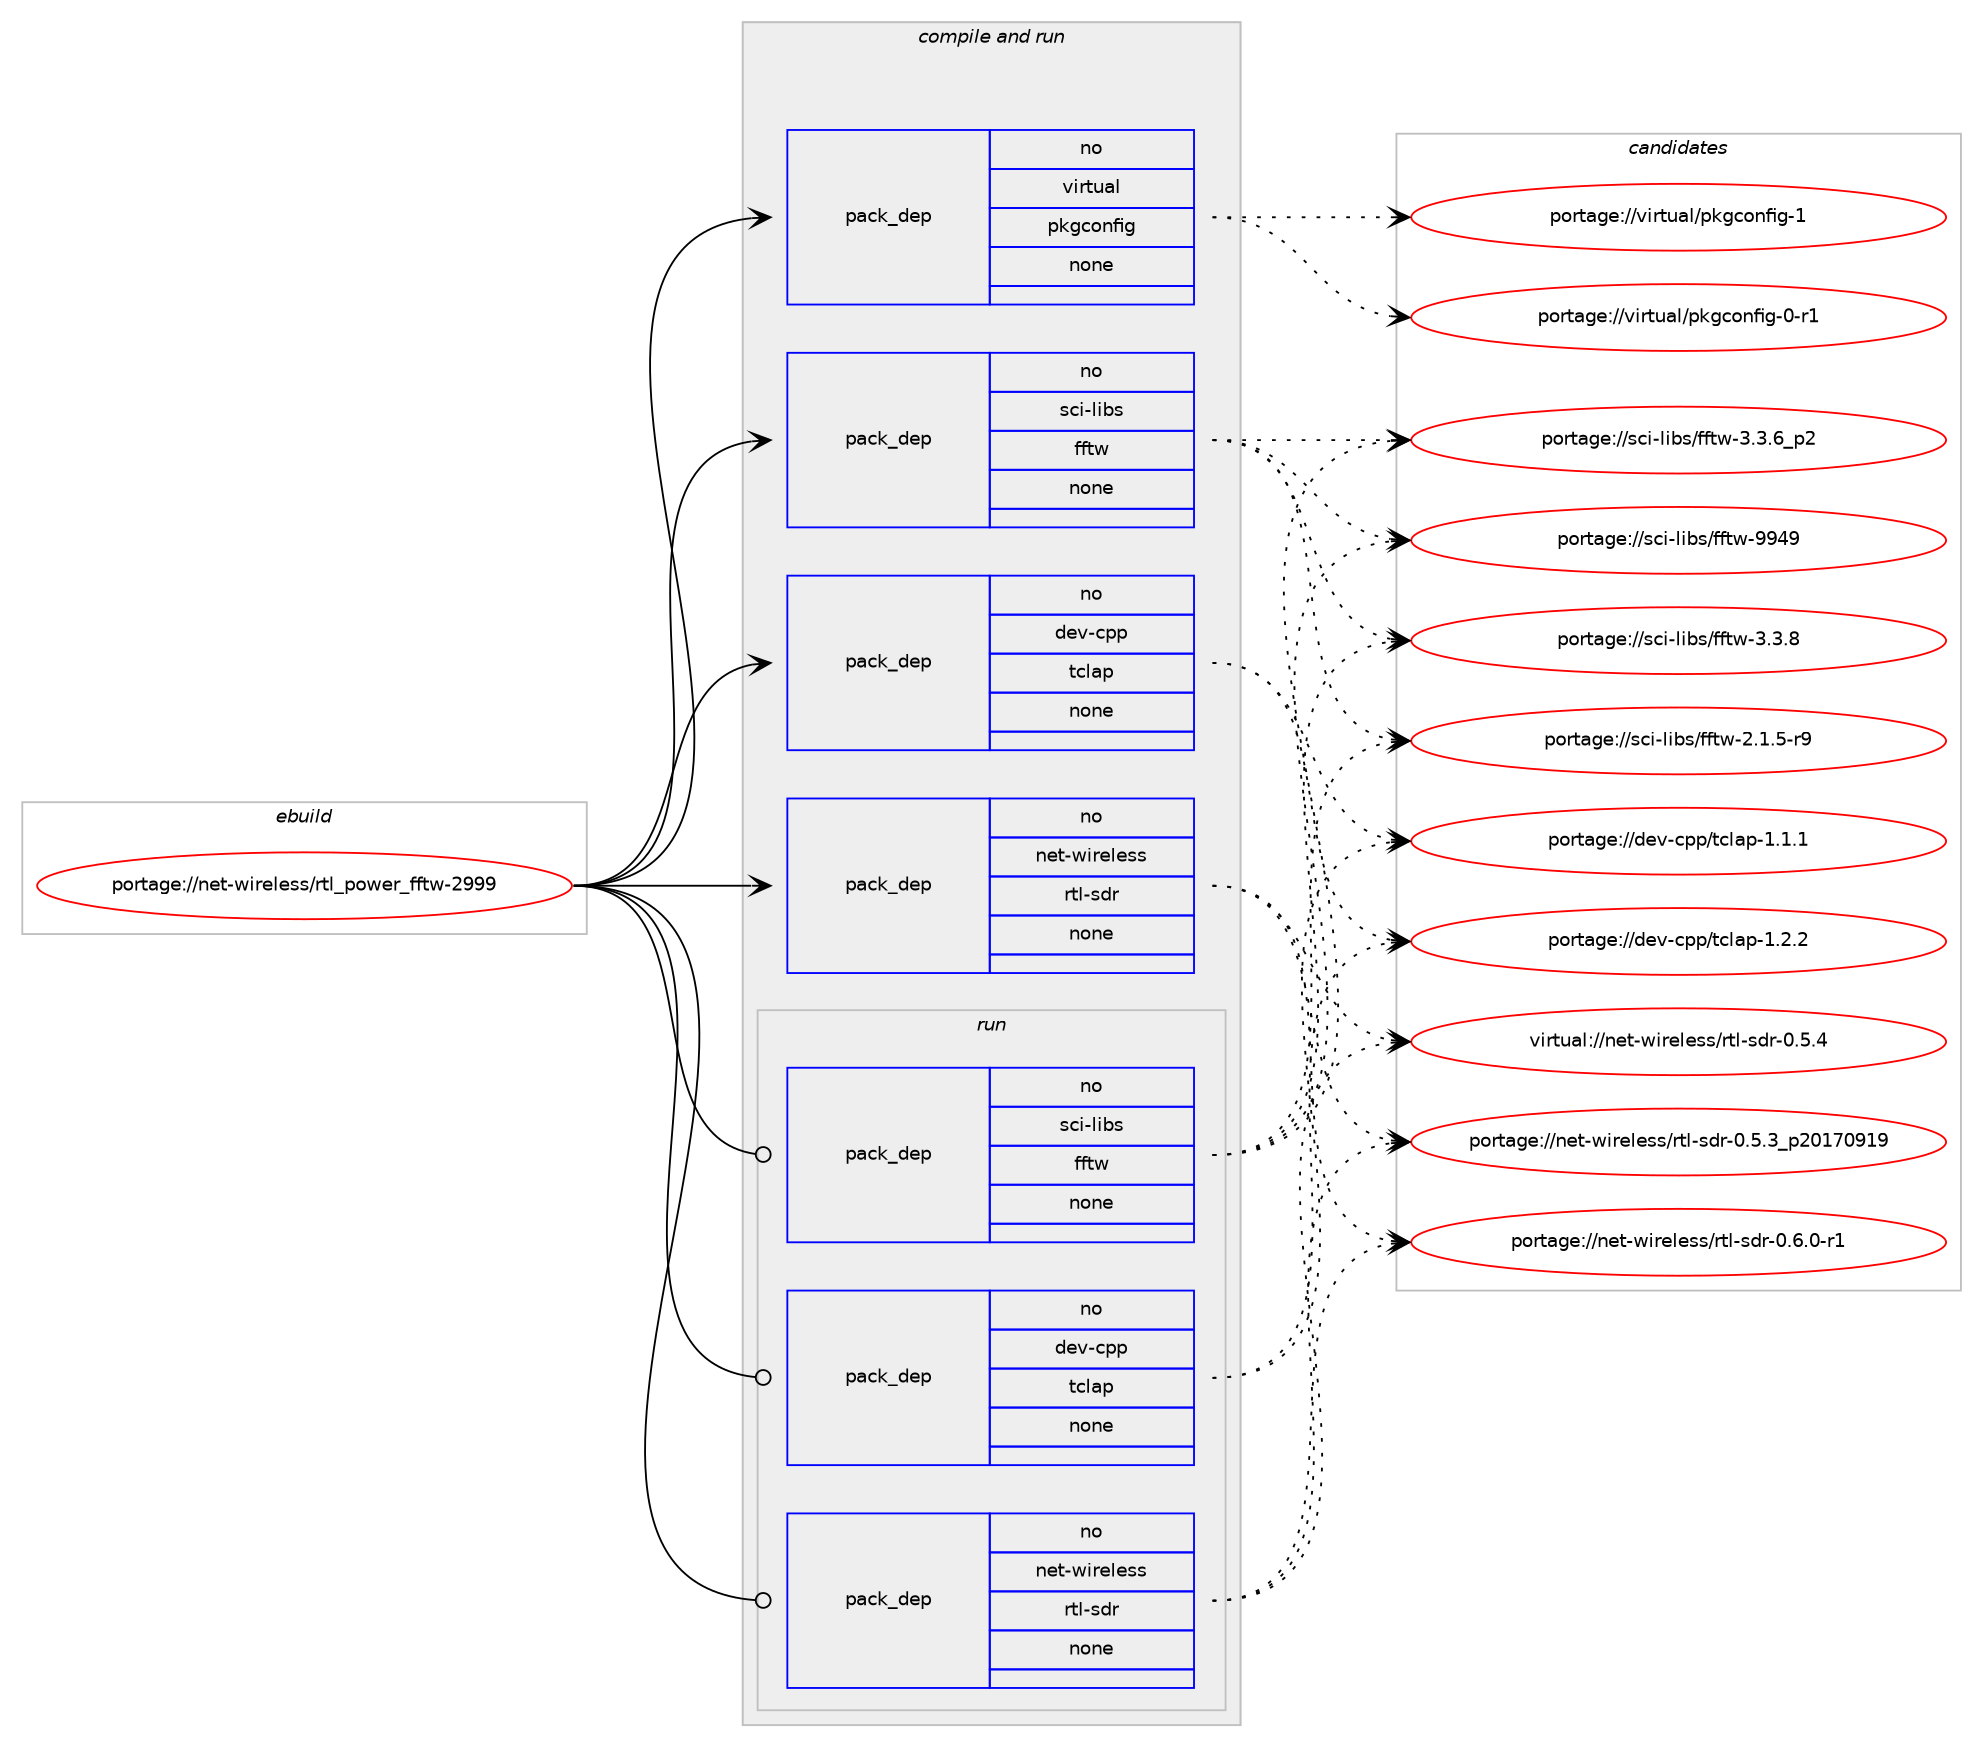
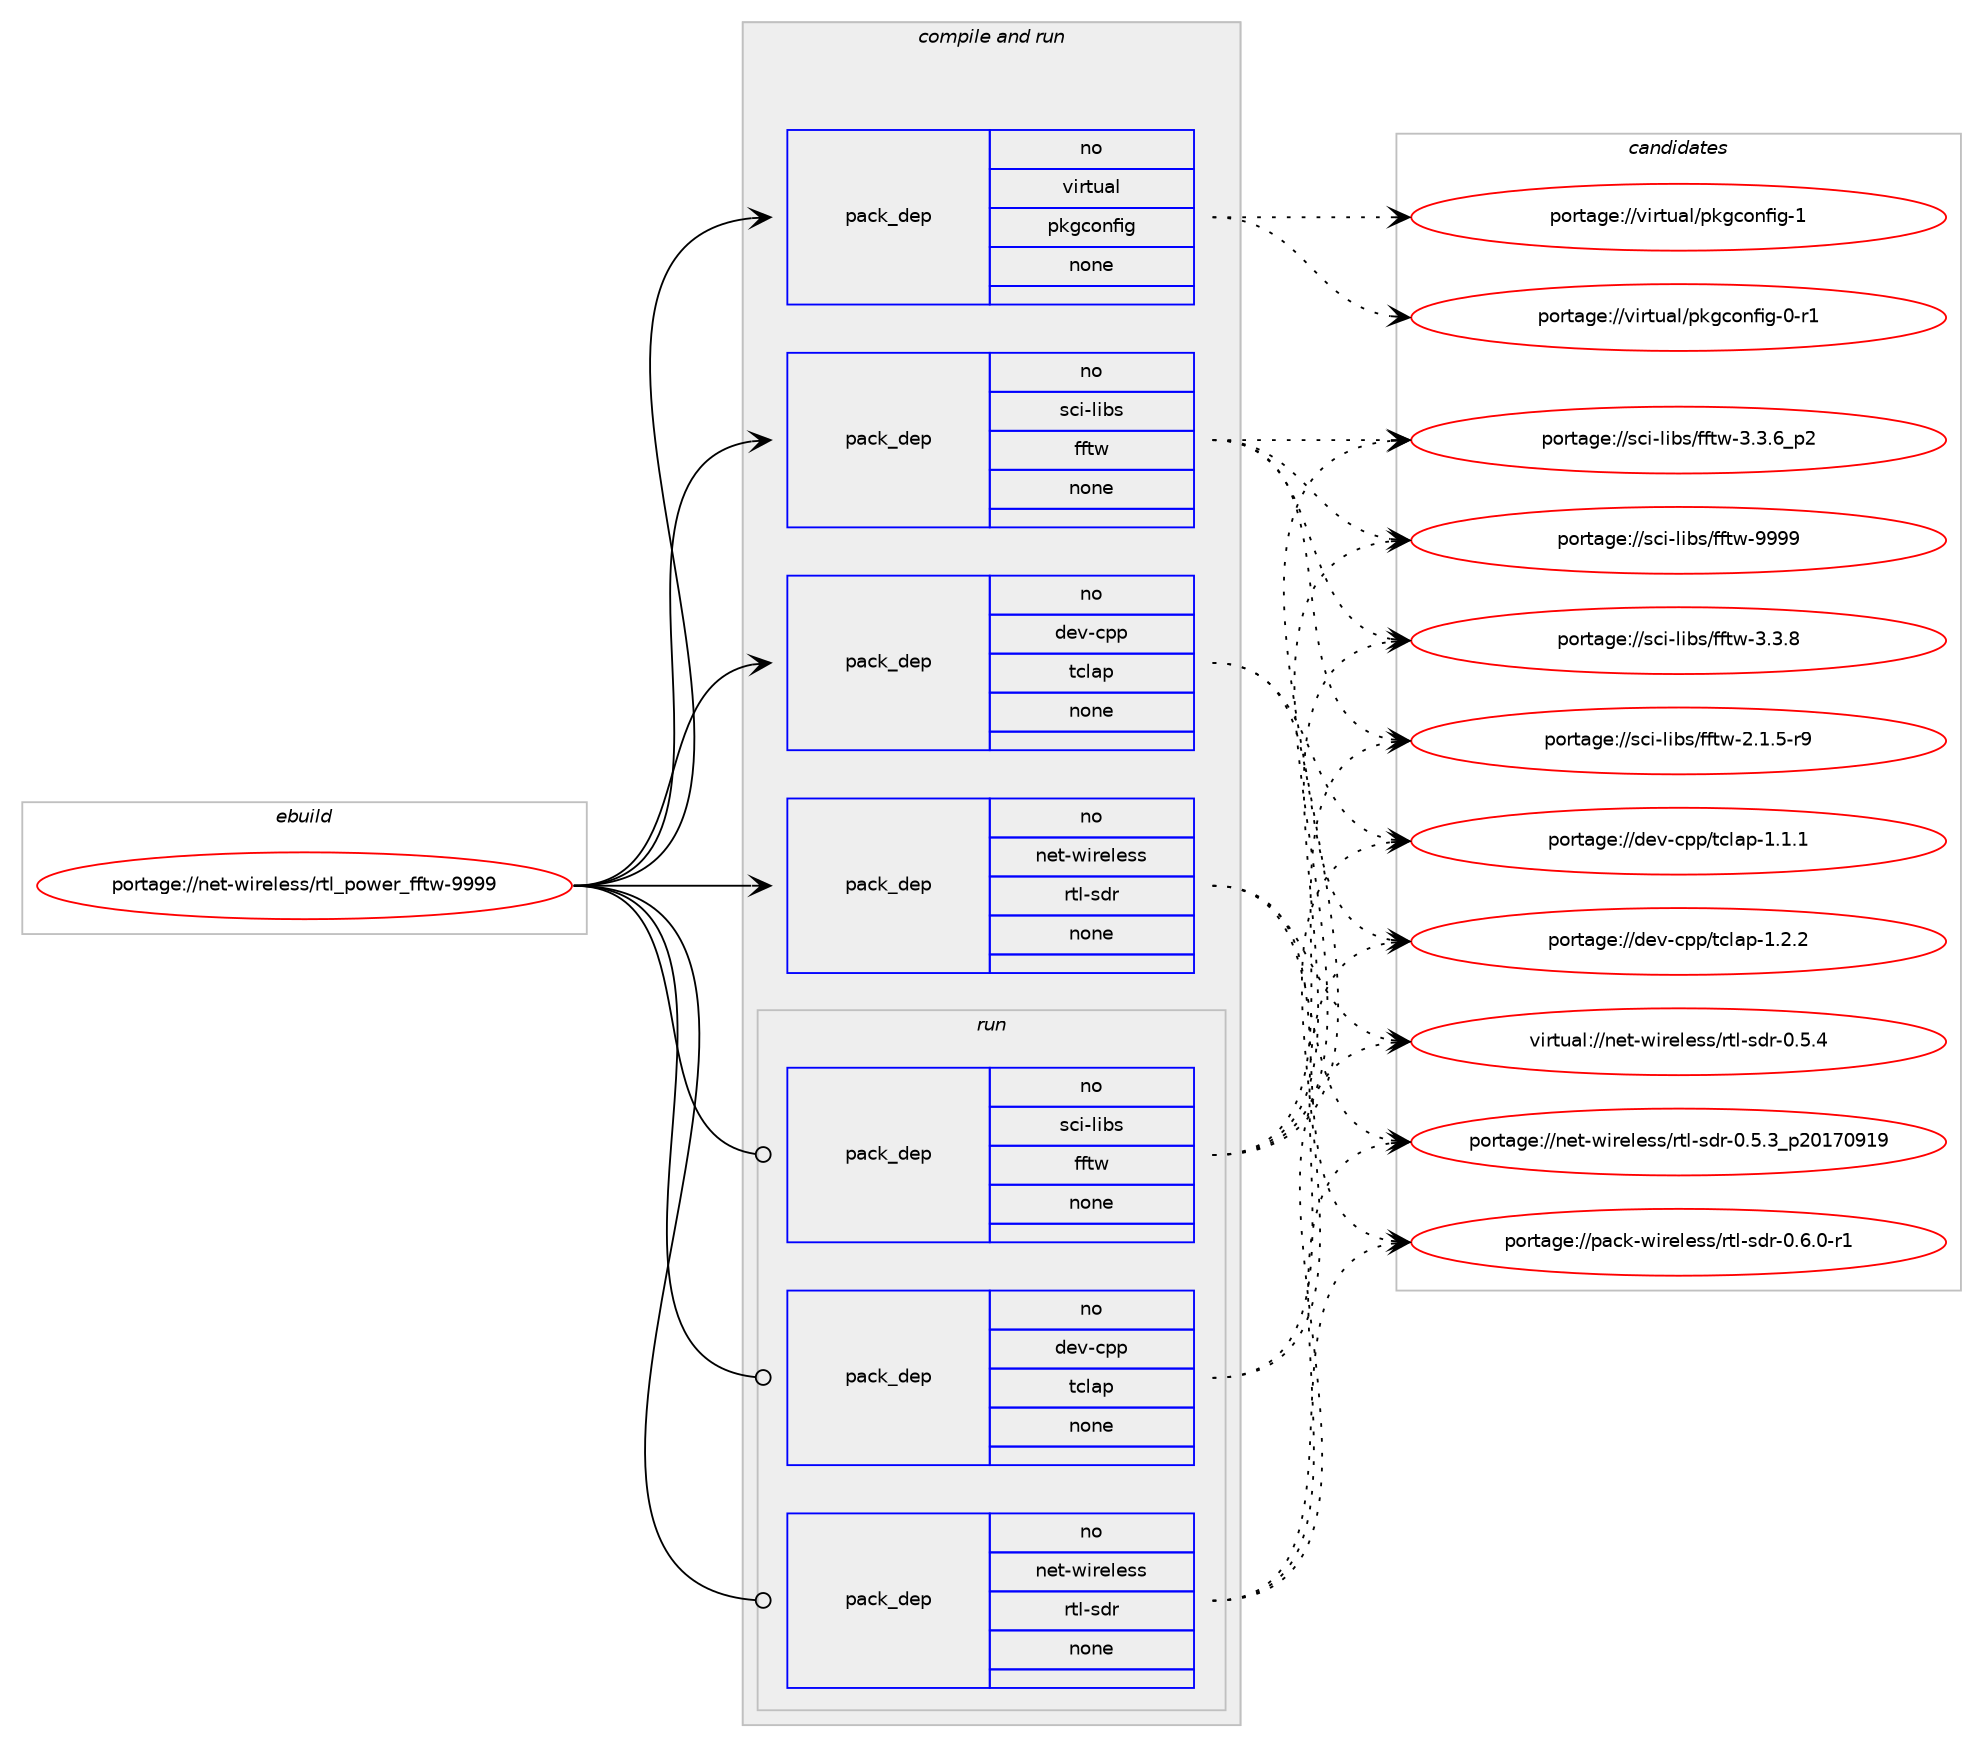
node "portage://sci-libs/fftw-9949": label "portage://sci-libs/fftw-9949" -> "portage://sci-libs/fftw-9999"
node "portage://net-wireless/rtl_power_fftw-2999": label "portage://net-wireless/rtl_power_fftw-2999" -> "portage://net-wireless/rtl_power_fftw-9999"
node "portage://net-wireless/rtl-sdr-0.6.0-r1": label "portage://net-wireless/rtl-sdr-0.6.0-r1" -> "portage://pack-wireless/rtl-sdr-0.6.0-r1"
